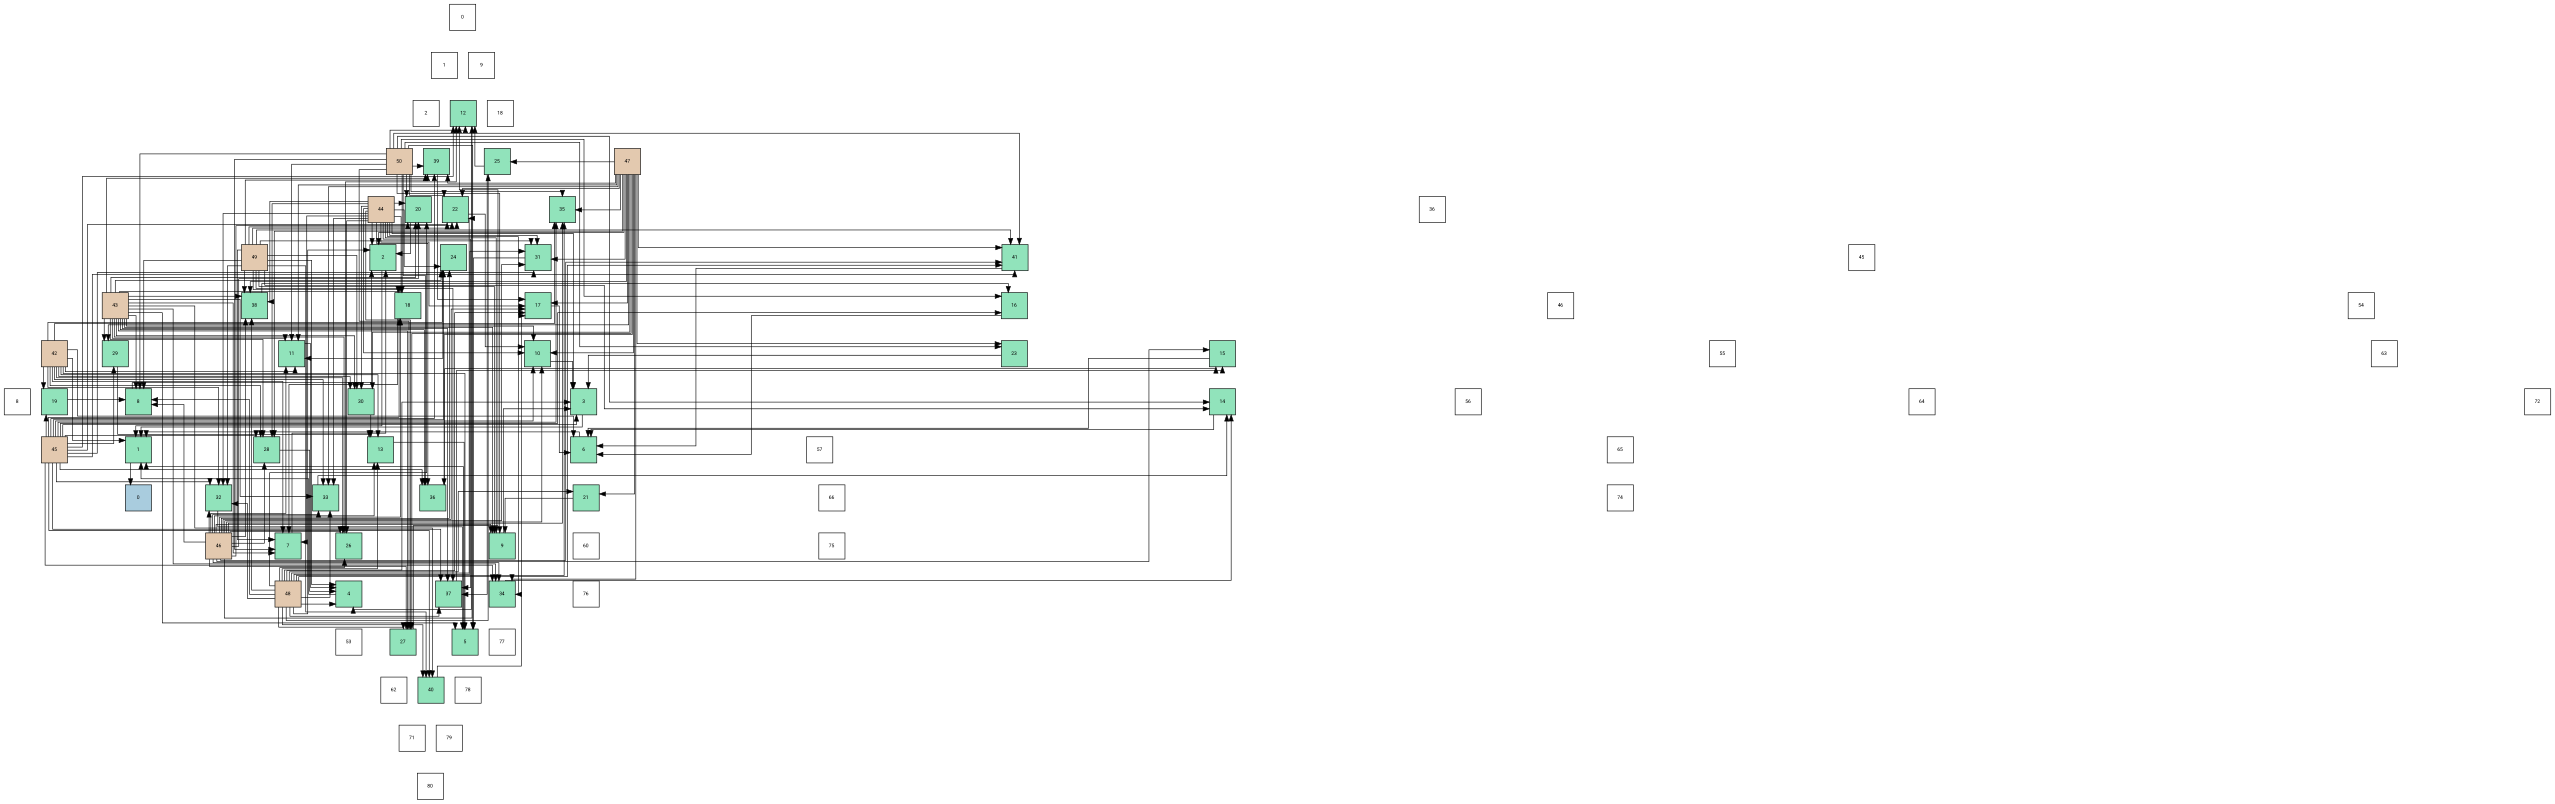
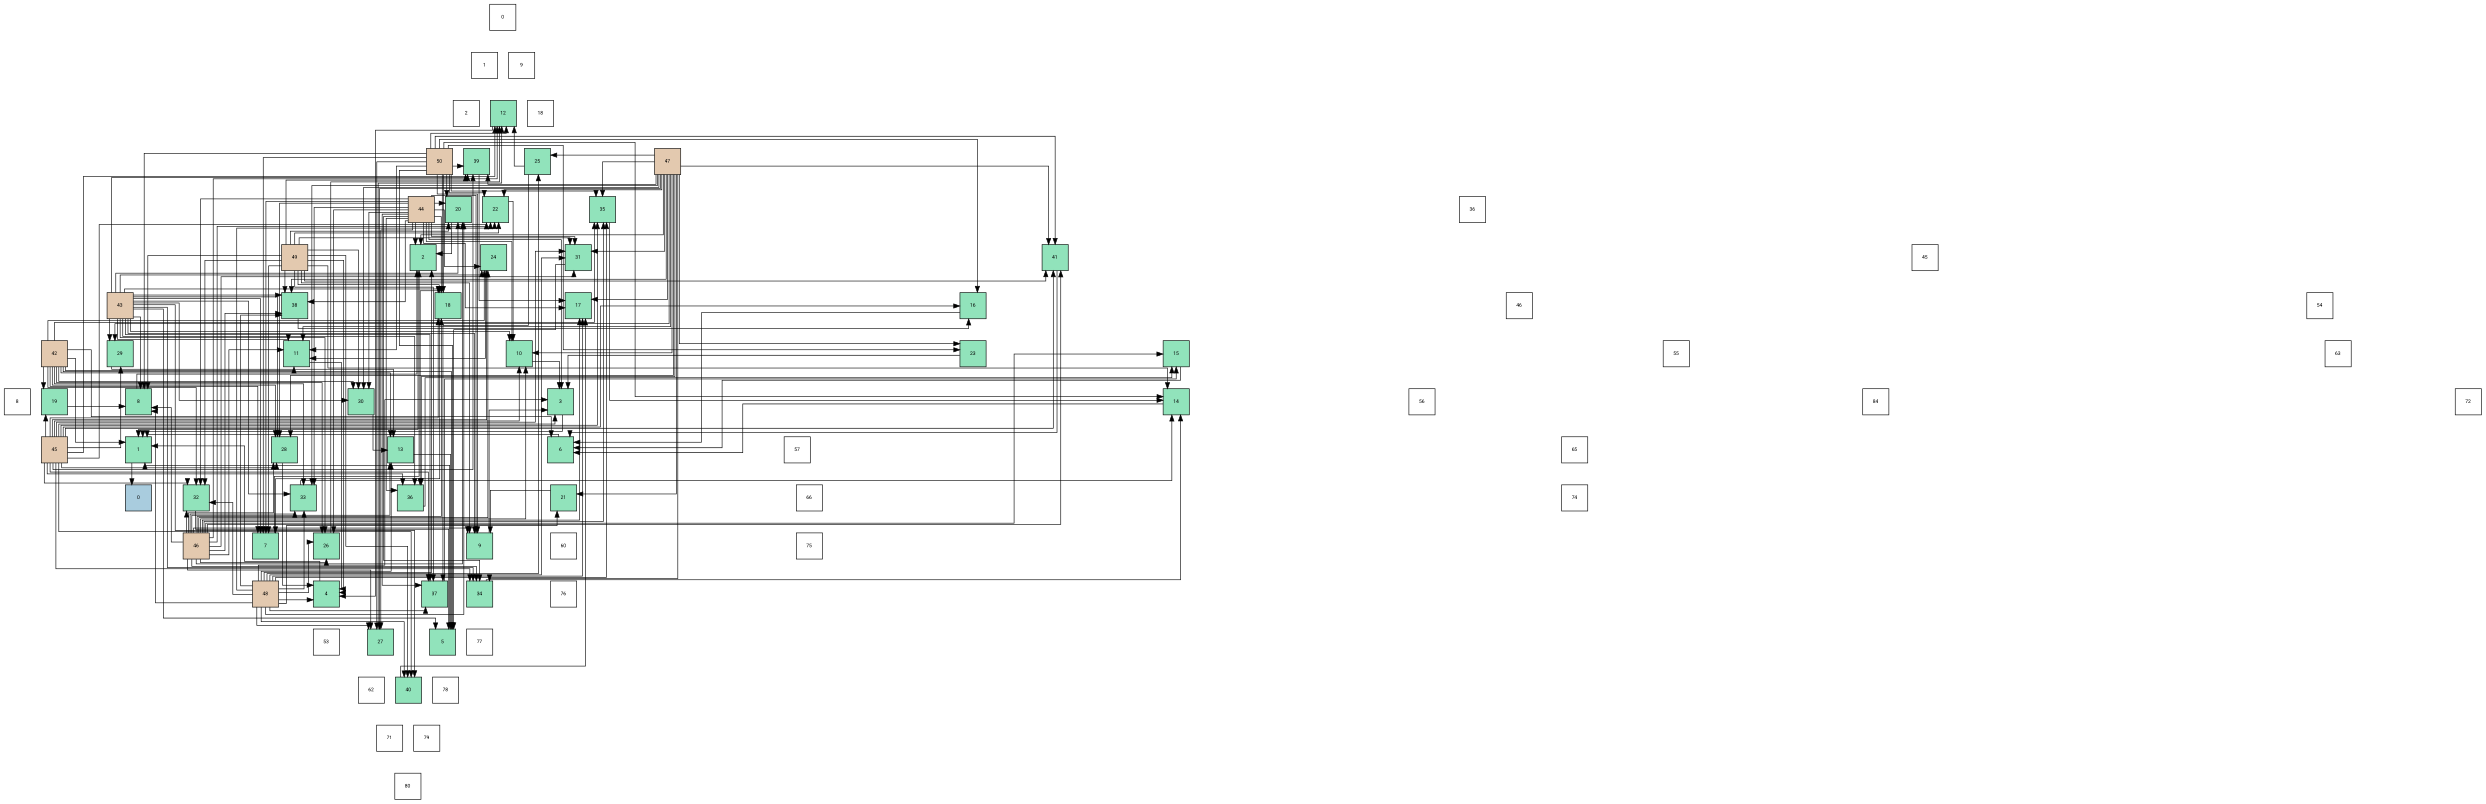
edge "43" -> "27": removed
edge "48" -> "41": removed
edge "17" -> "6": removed
edge "35" -> "14": added
node "64": label "64" -> "84"
